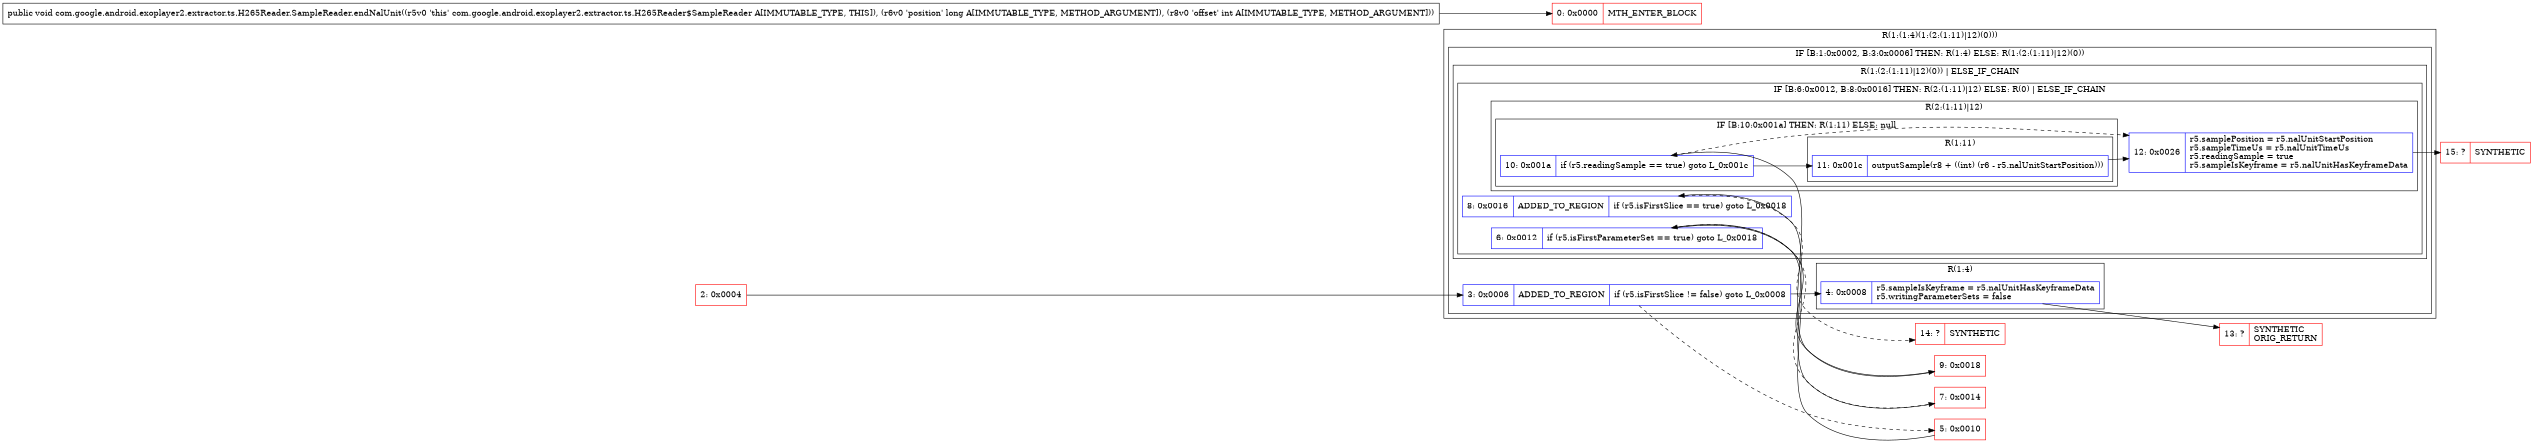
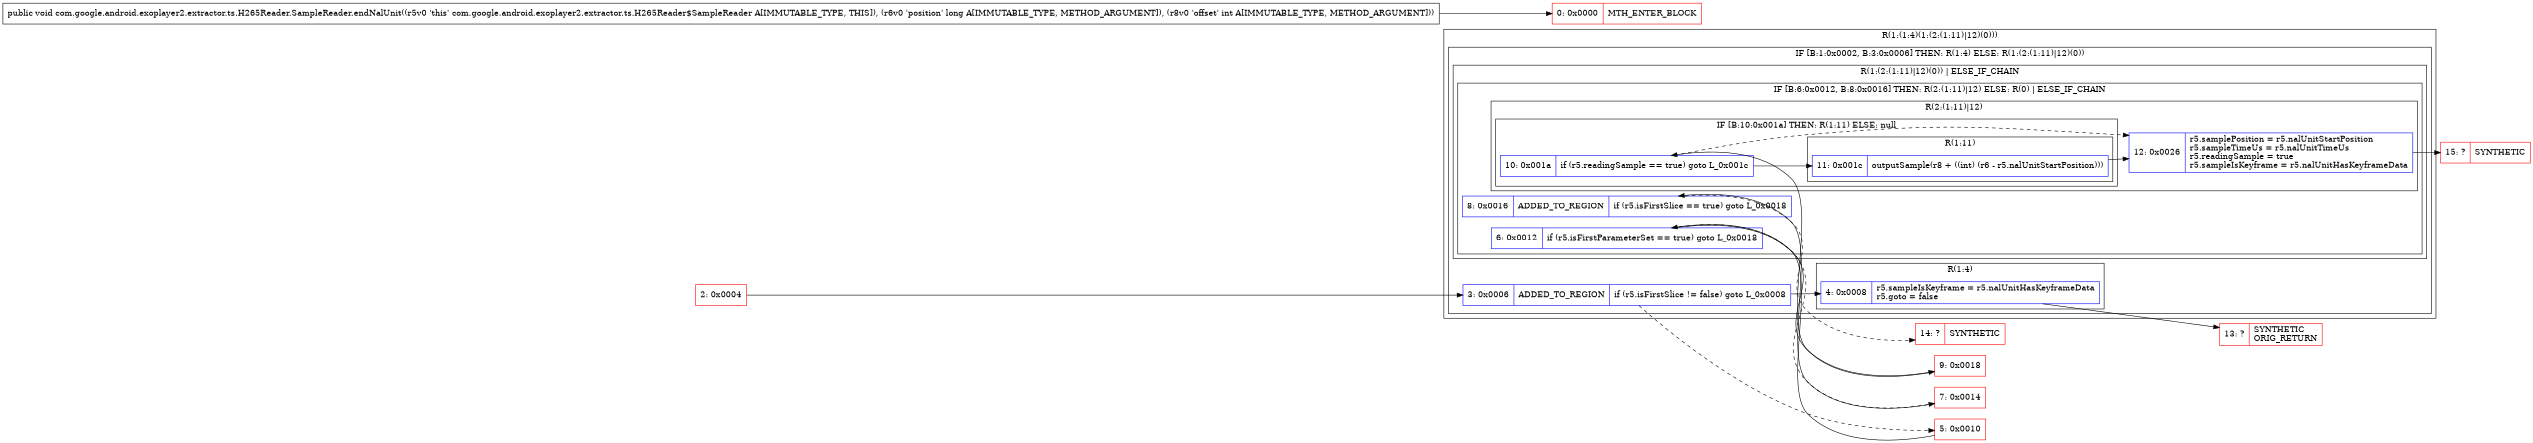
node "4: 0x0008": text "r5.writingParameterSets = false" -> "r5.goto = false"
